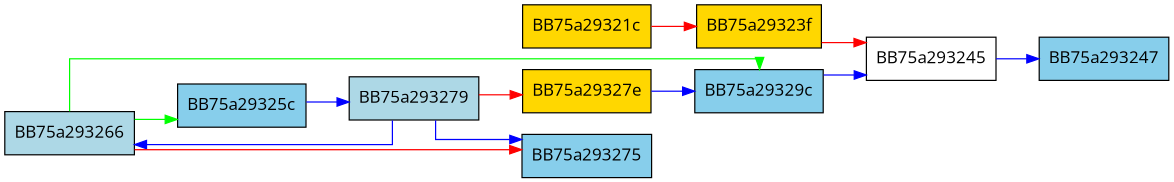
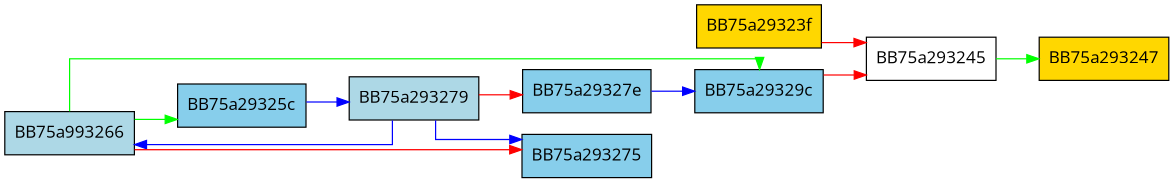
node "BB75a29321c": removed
edge "BB75a293245" -> "BB75a293247": color blue -> green
node "BB75a293247": fillcolor skyblue -> gold
edge "BB75a29329c" -> "BB75a293245": color blue -> red
node "BB75a29327e": fillcolor gold -> skyblue
node "BB75a293266": label "BB75a293266" -> "BB75a993266"
